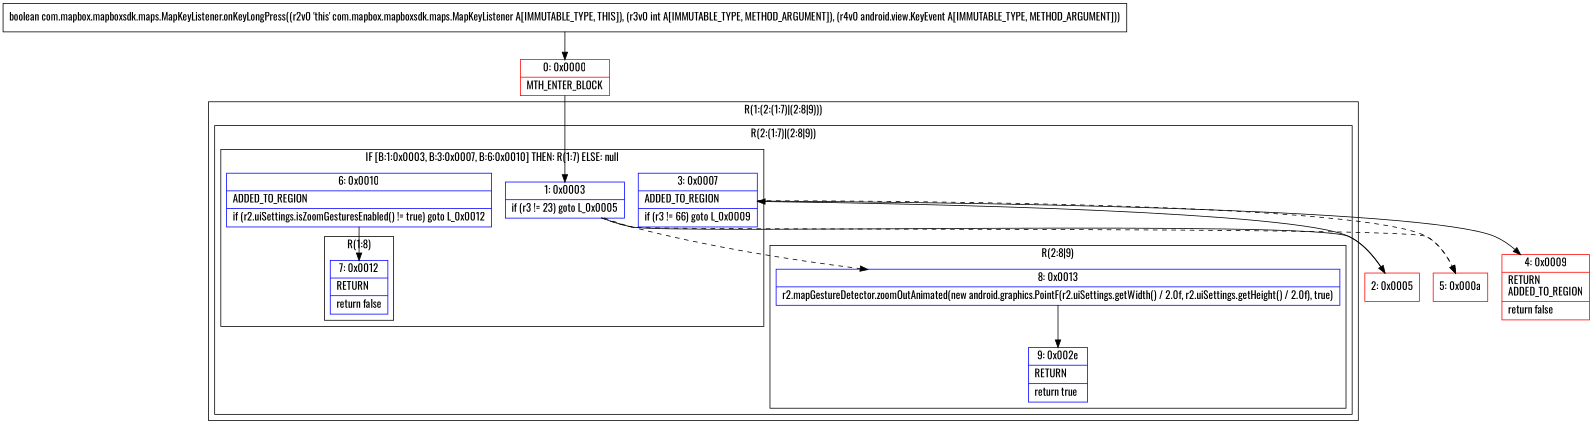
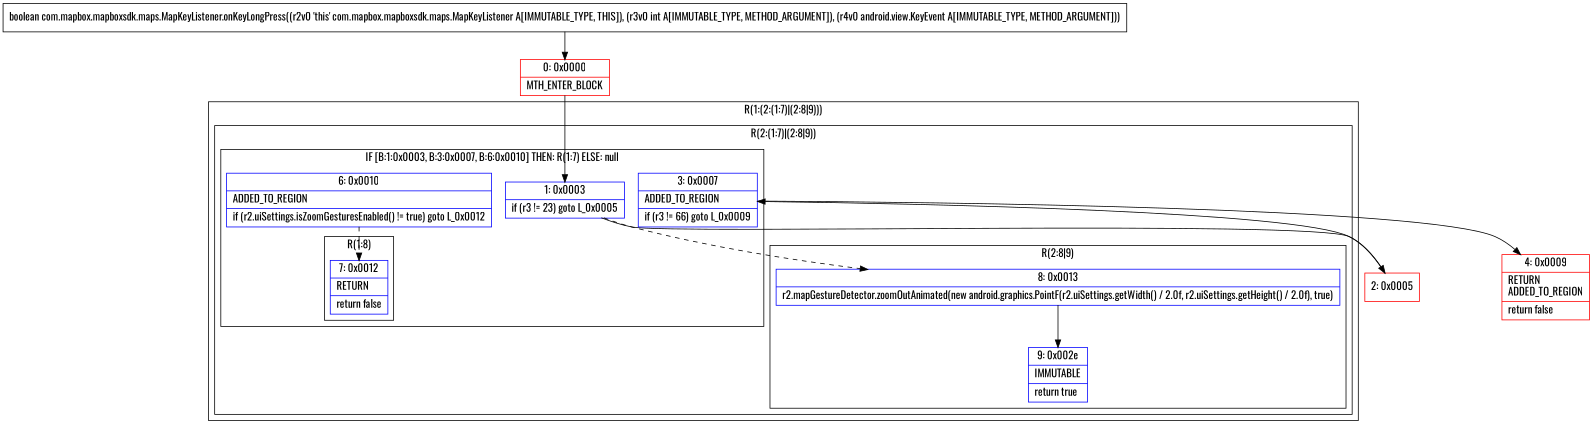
edge "6: 0x0010" -> "7: 0x0012": style solid -> dashed
node "5: 0x000a": removed
node "9: 0x002e": text "RETURN" -> "IMMUTABLE"
